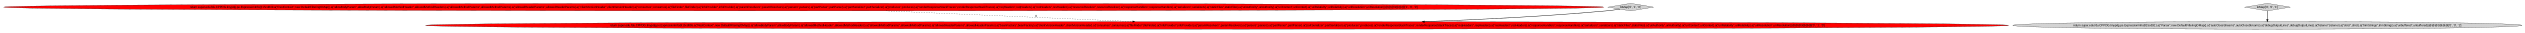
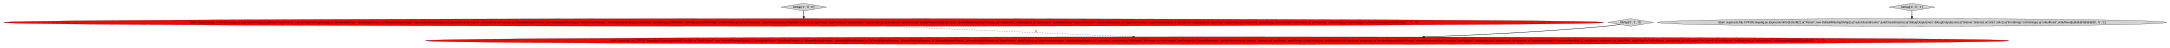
node "toMap['1', '0', '0']": added
